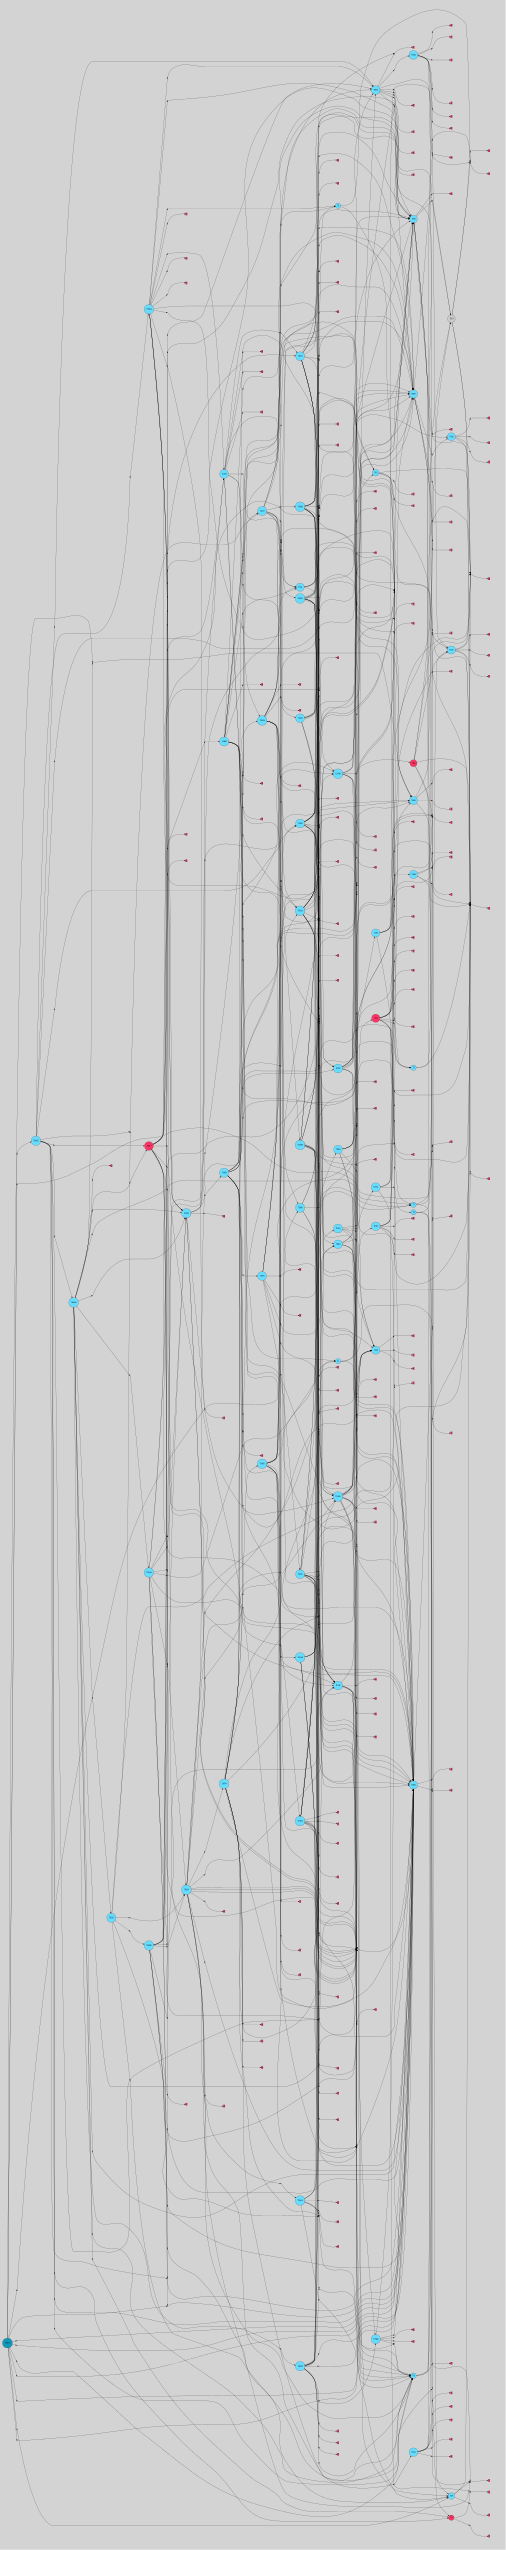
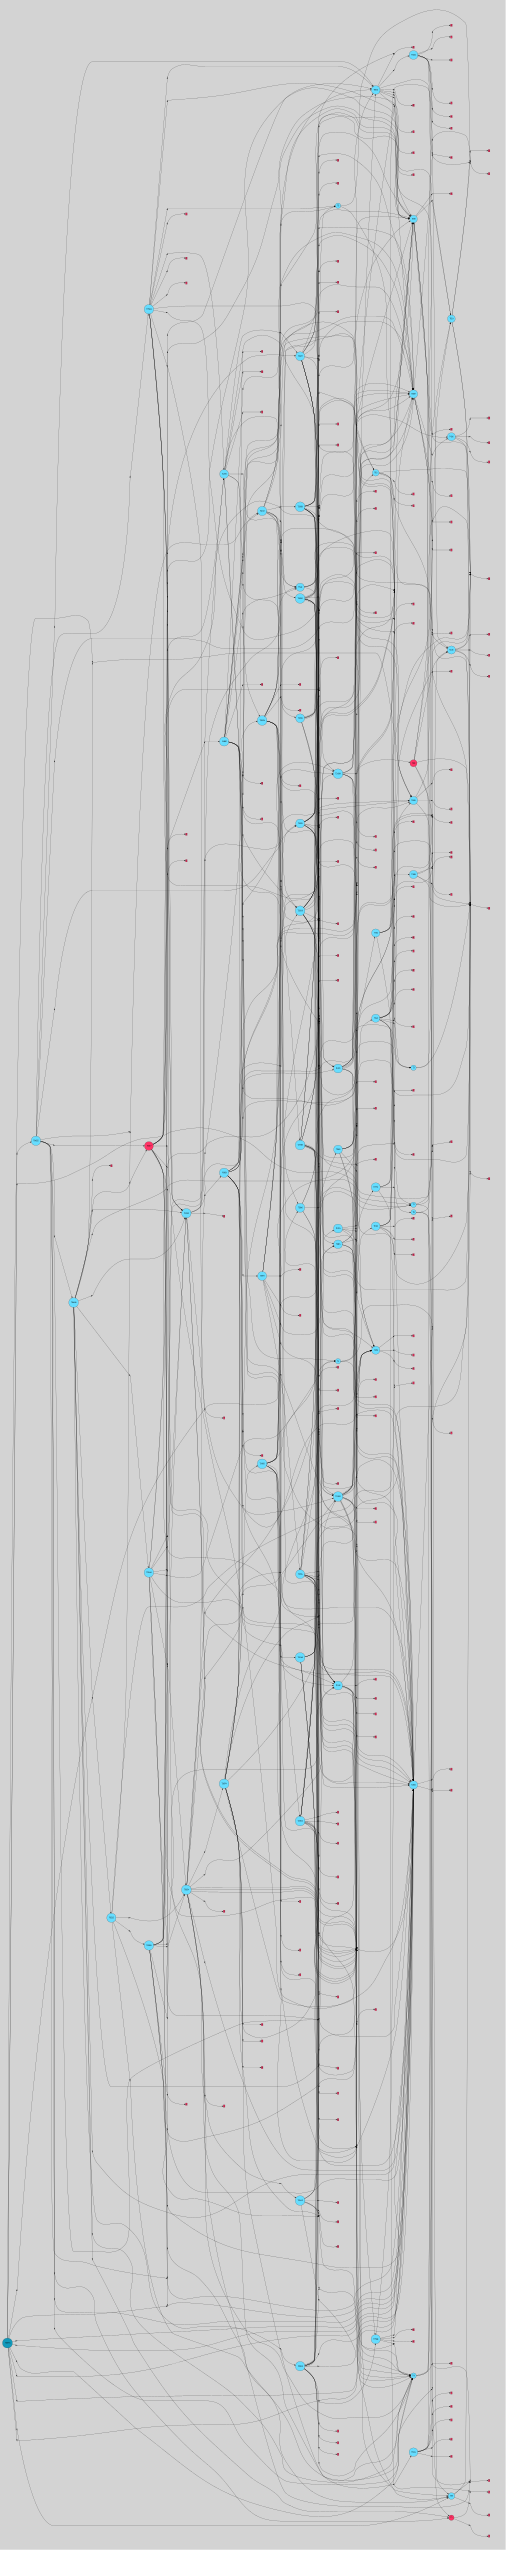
node "T159": fillcolor #cccccc -> #66ddff
node "T740": fillcolor #ff3366 -> #66ddff
